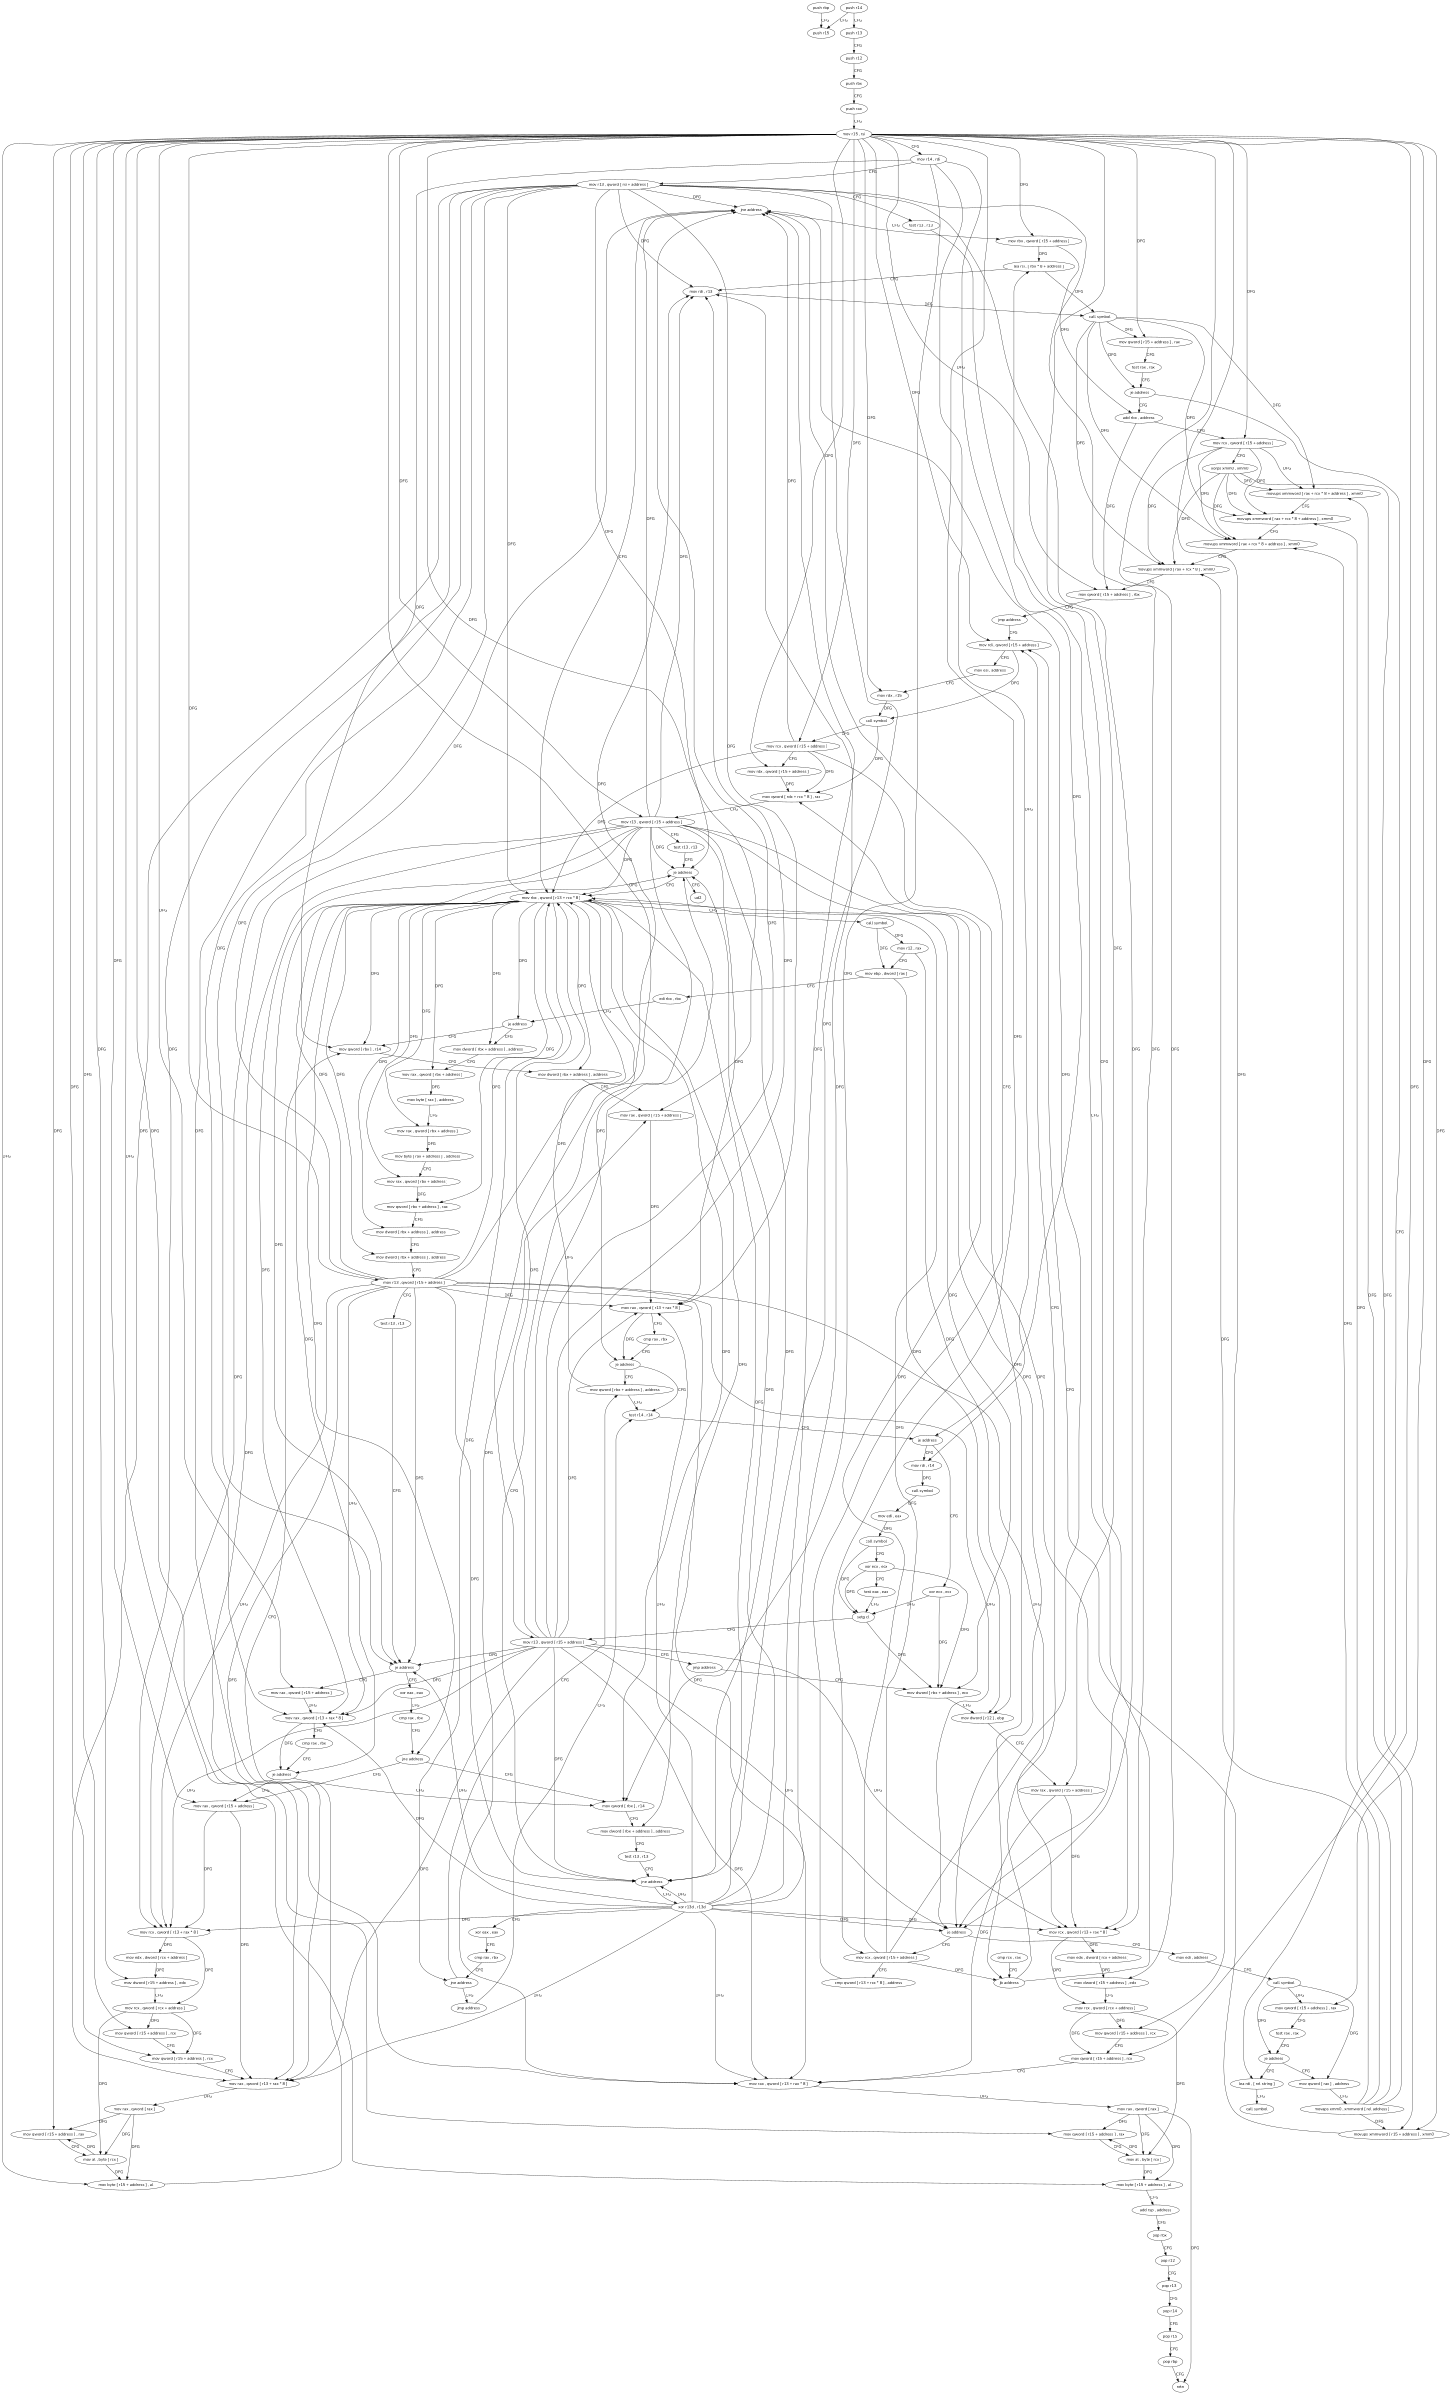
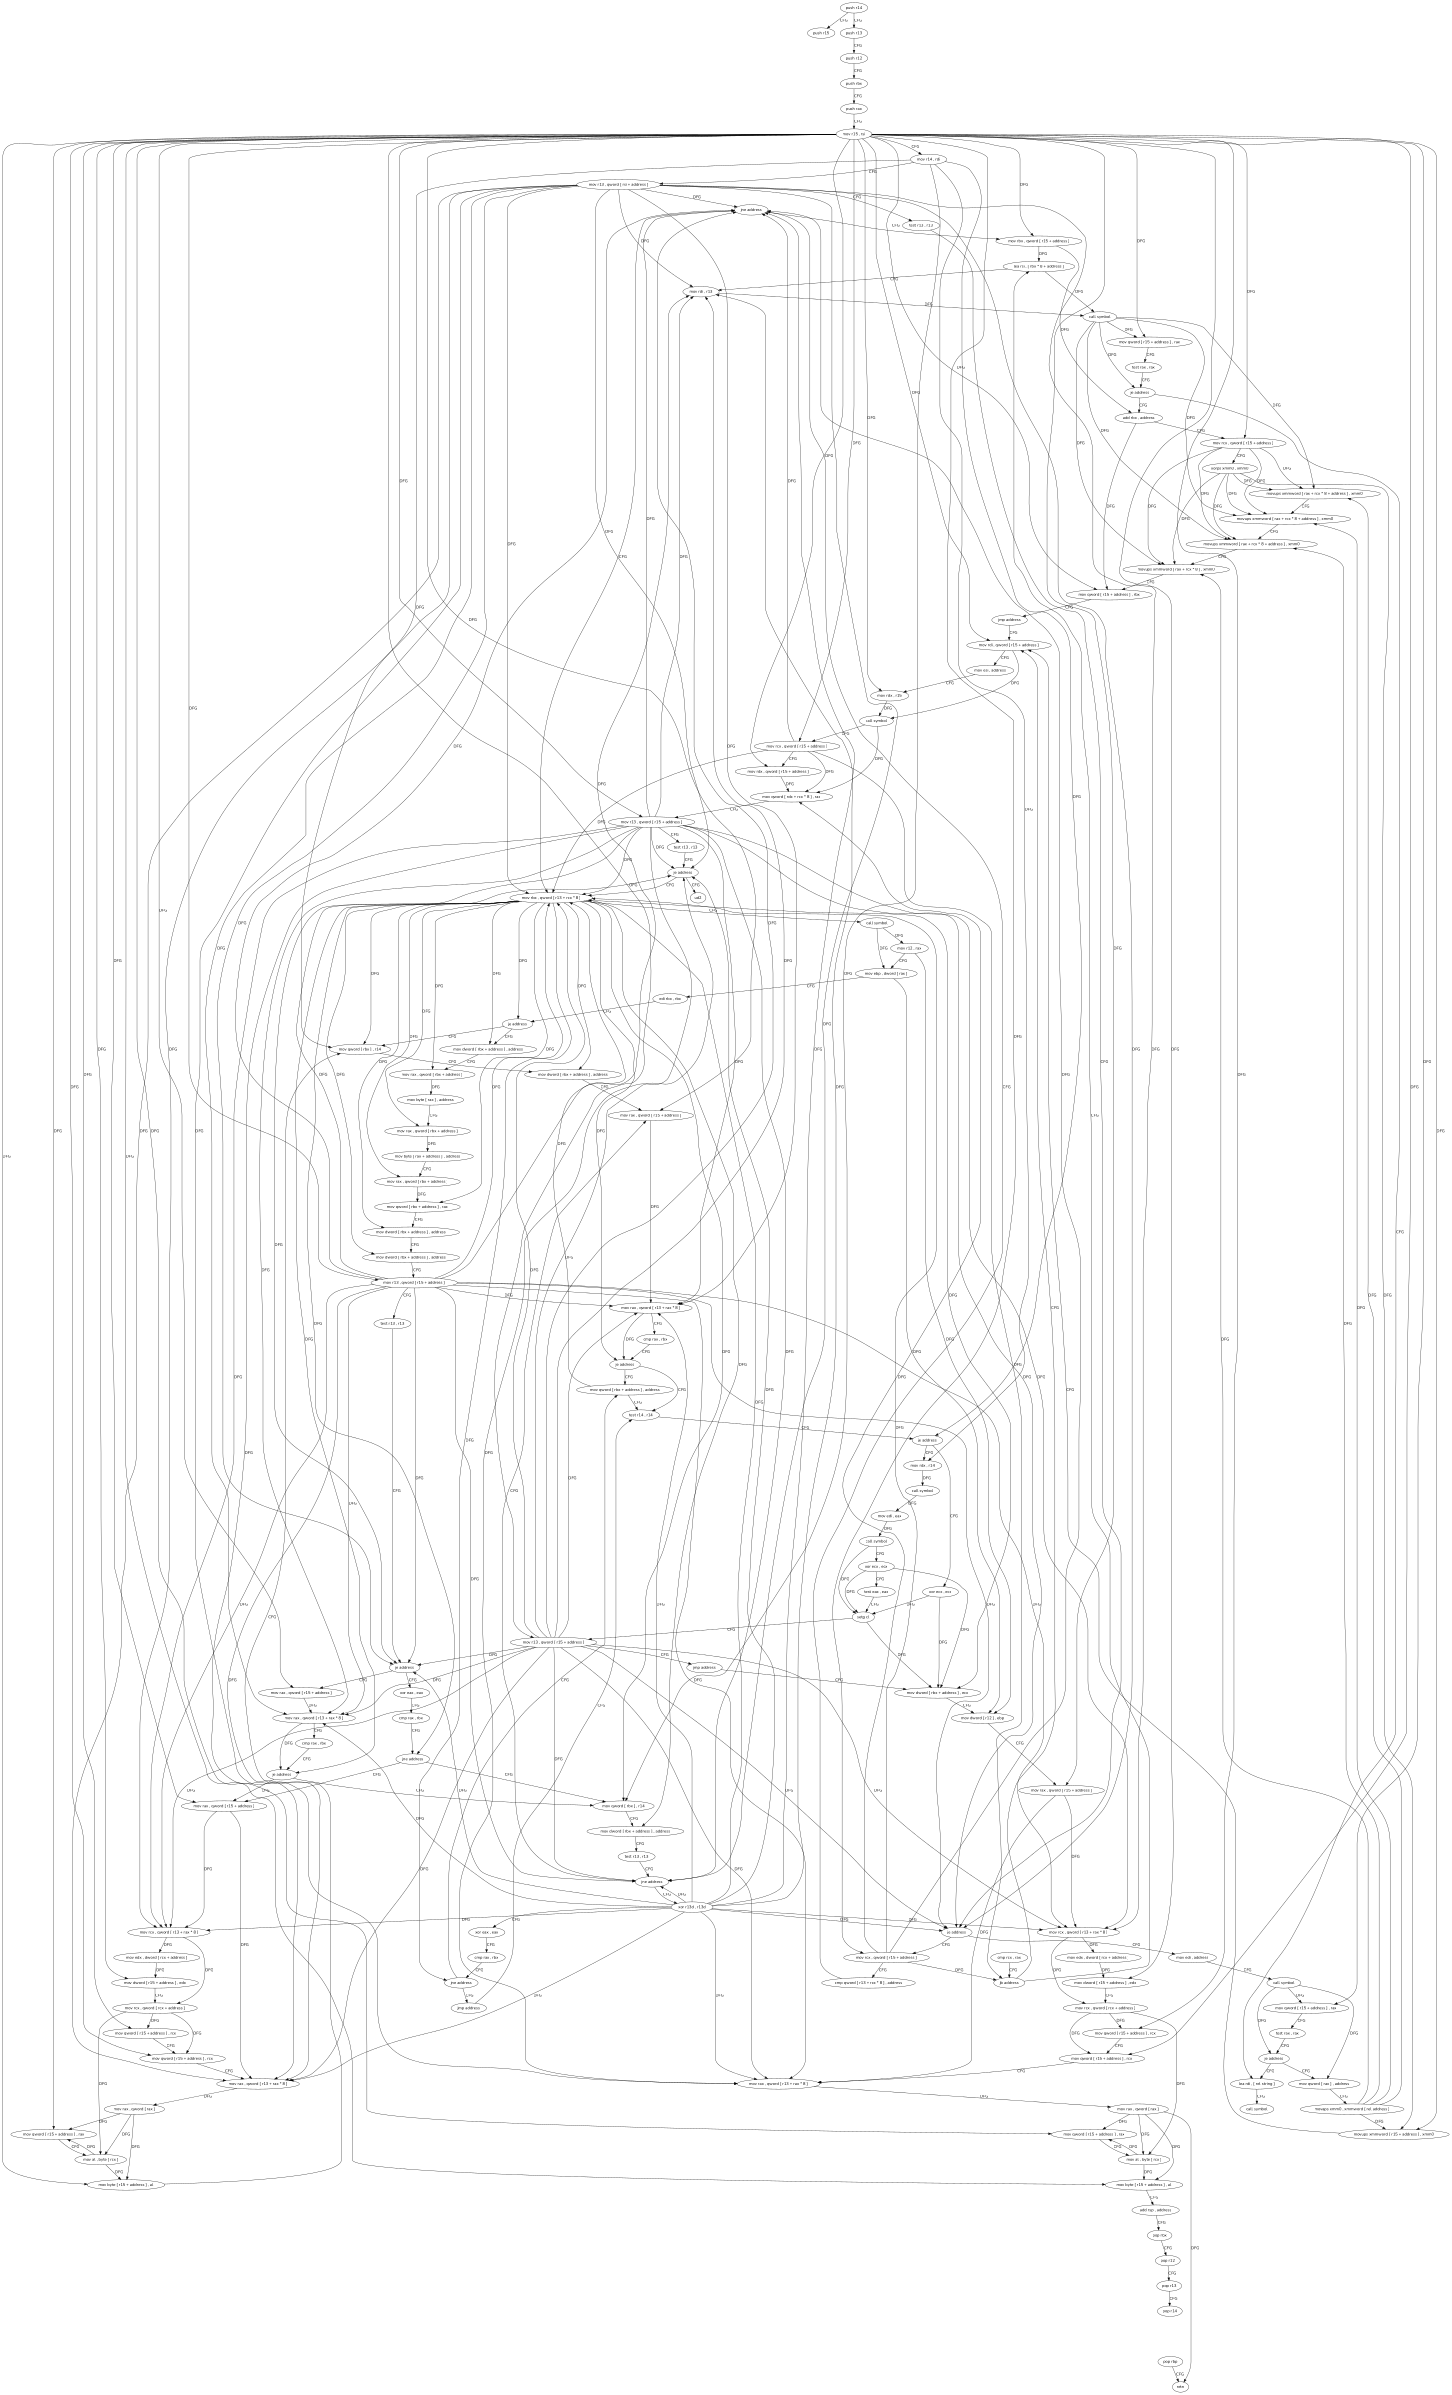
node "push rbp": removed
node "mov rdi , r14": label "mov rdi , r14" -> "mov rdx , r14"
node "pop r15": removed
